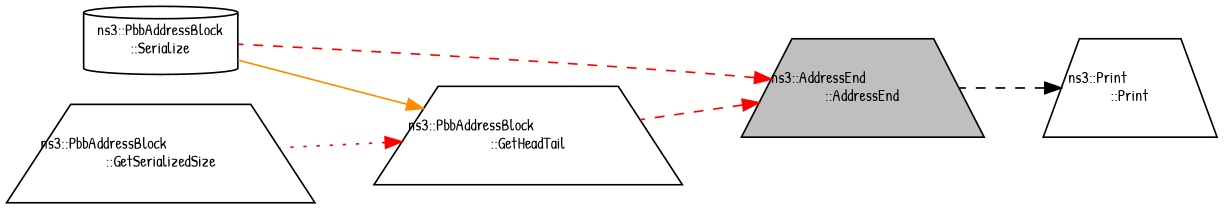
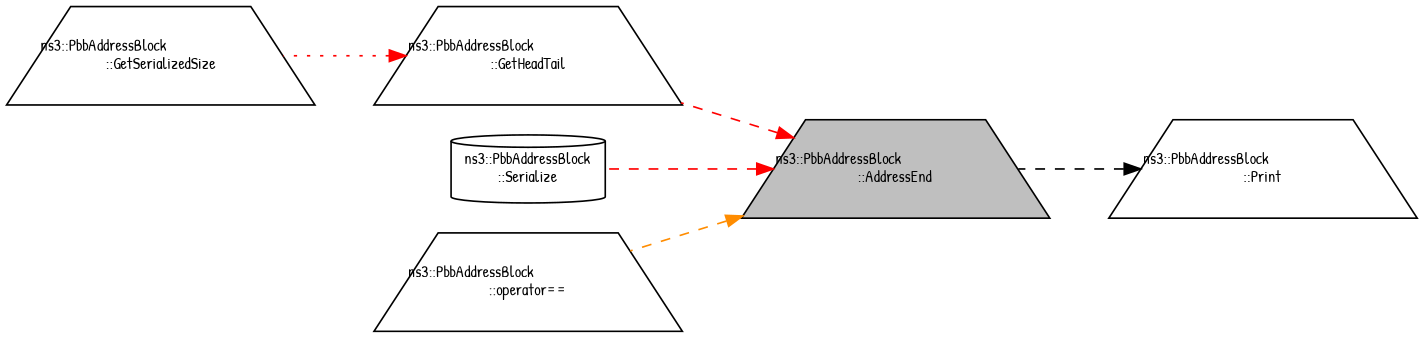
edge "ns3::PbbAddressBlock ::Serialize" -> "ns3::PbbAddressBlock ::GetHeadTail": removed
node "ns3::AddressEnd ::AddressEnd": label "ns3::AddressEnd ::AddressEnd" -> "ns3::PbbAddressBlock ::AddressEnd"
node "ns3::Print ::Print": label "ns3::Print ::Print" -> "ns3::PbbAddressBlock ::Print"
node "ns3::PbbAddressBlock ::operator==": added
